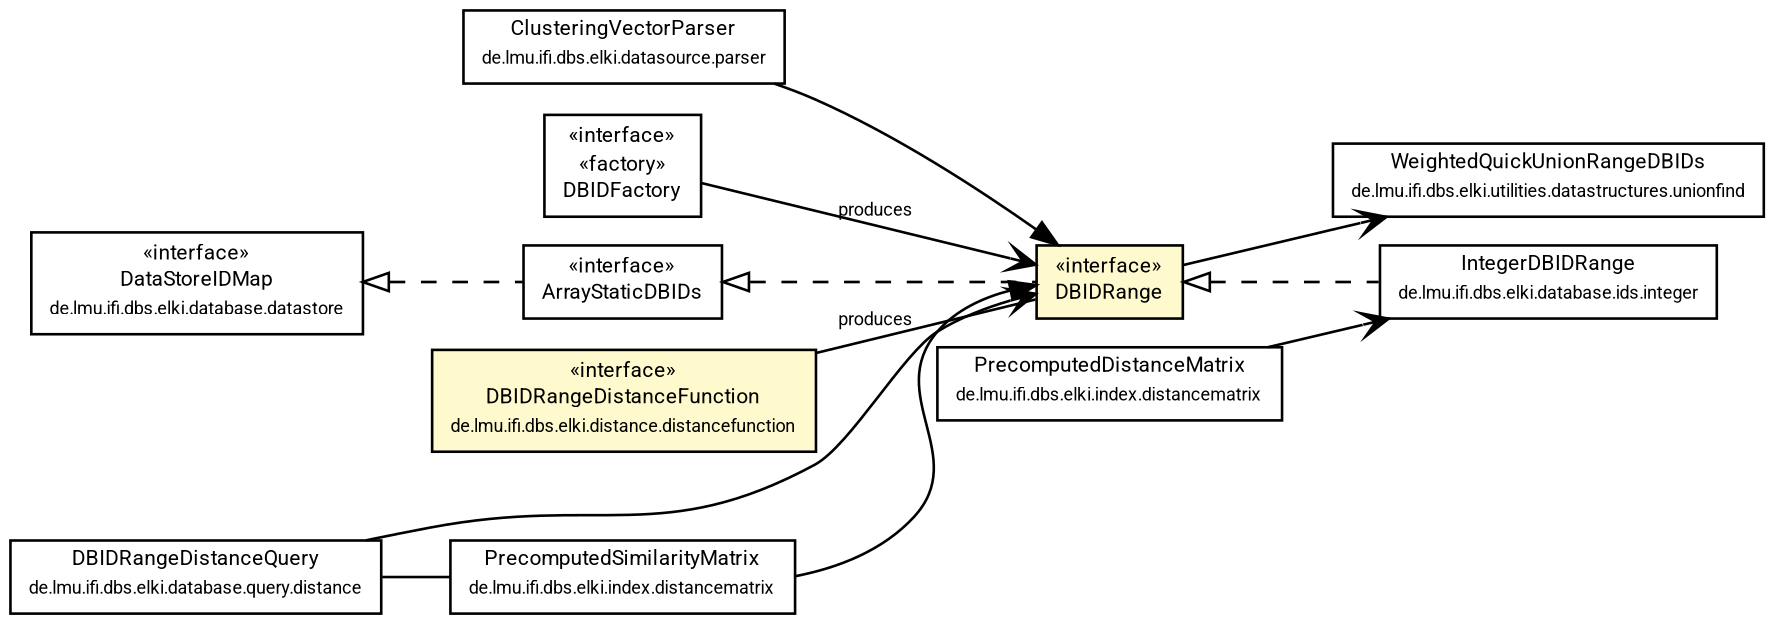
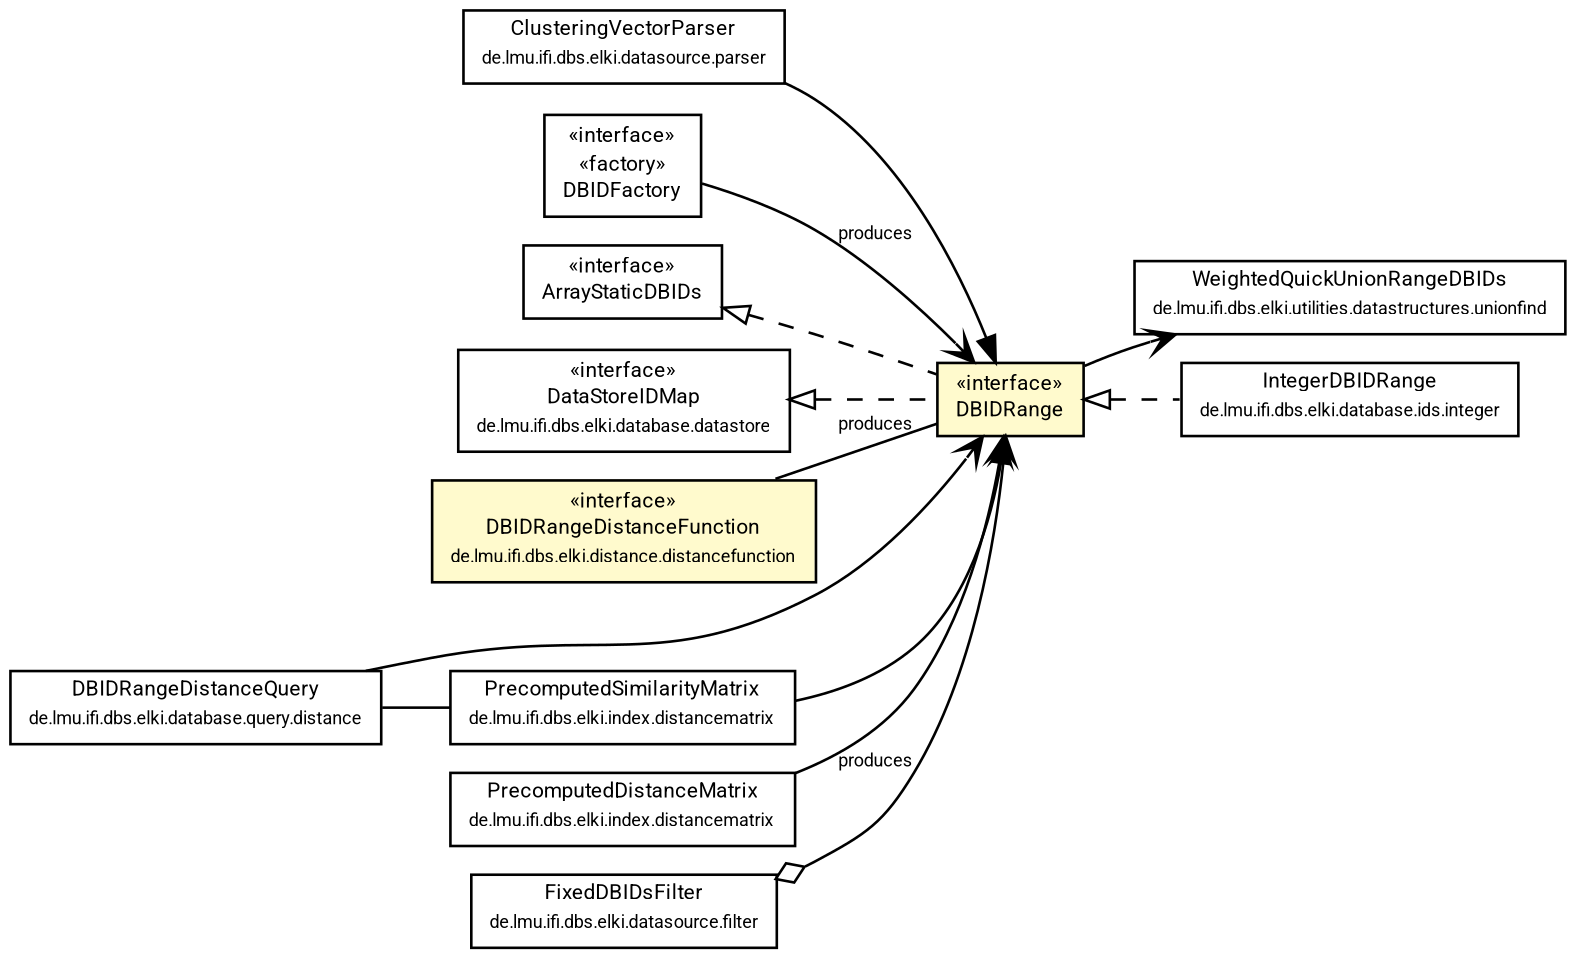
edge "ArrayStaticDBIDs" -> "DataStoreIDMap": now "DBIDRange" -> "DataStoreIDMap"
edge "PrecomputedDistanceMatrix" -> "IntegerDBIDRange": now "PrecomputedDistanceMatrix" -> "DBIDRange"
node "FixedDBIDsFilter": added
